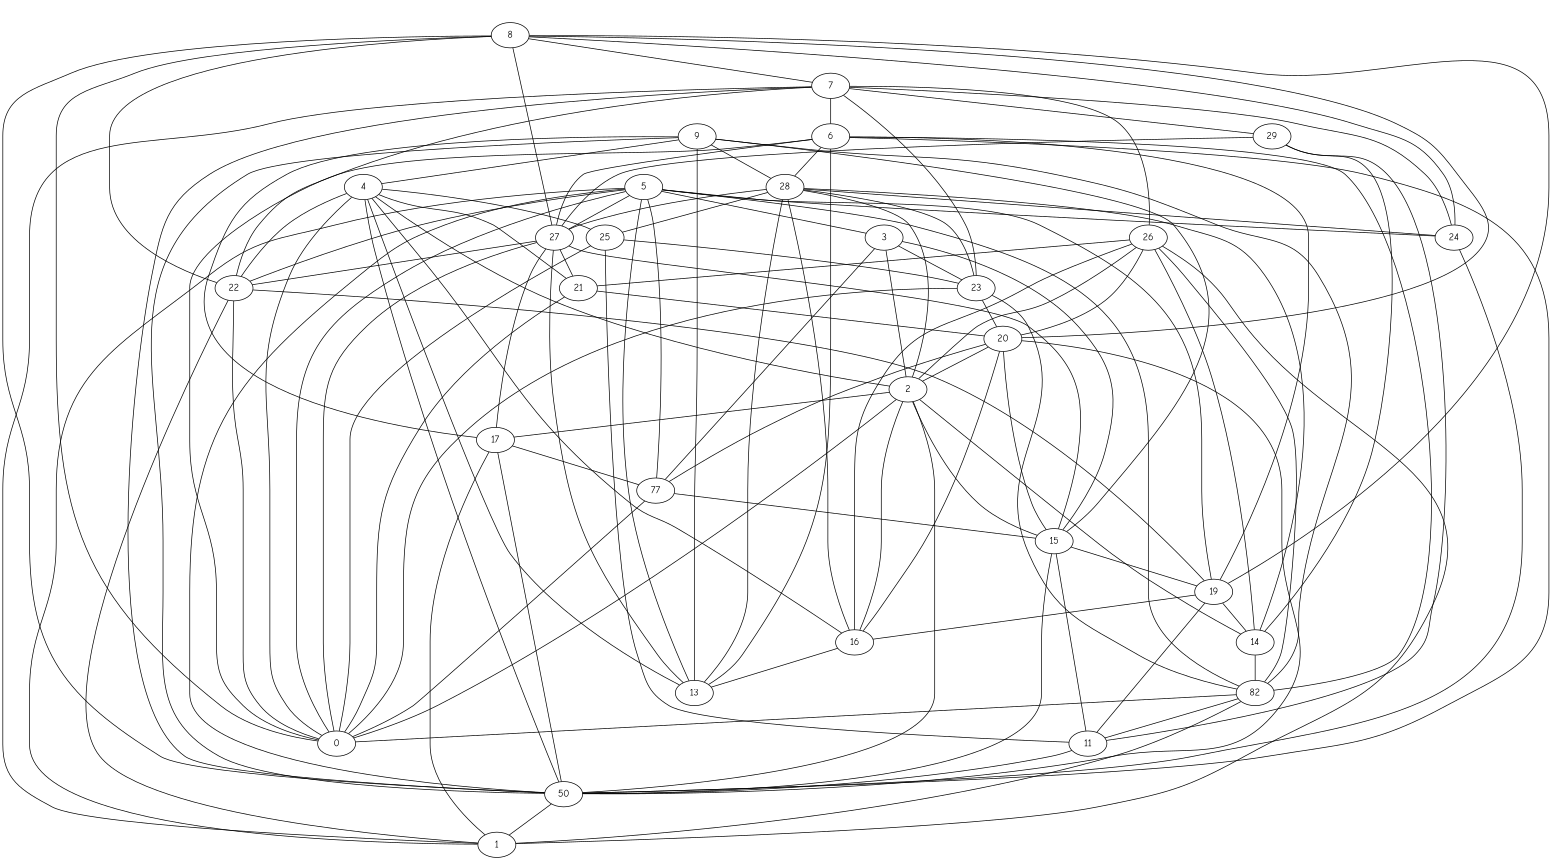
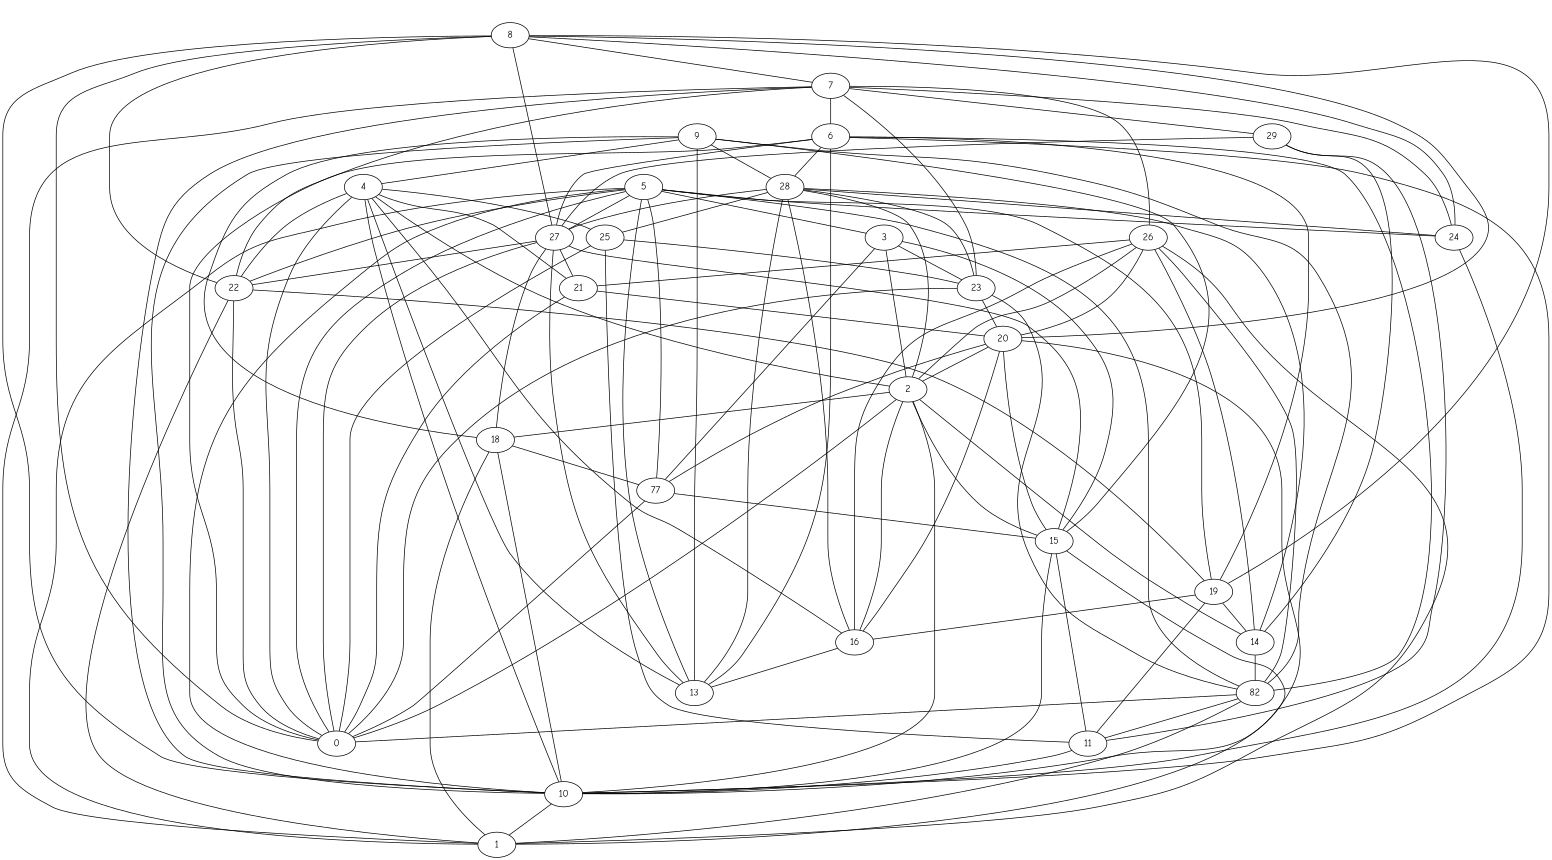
node "17": label "17" -> "18"
edge "15" -- "19": now "15" -- "1"
node "50": label "50" -> "10"
